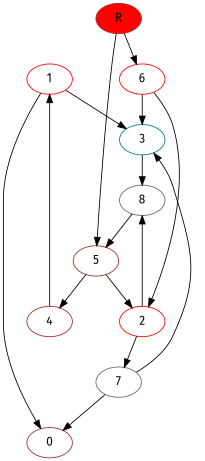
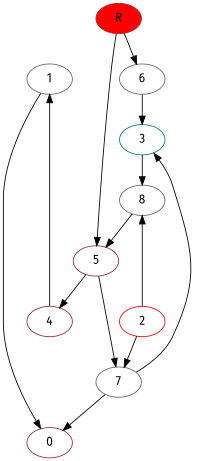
node "1": color red -> gray40
node "6": color red -> gray40
edge "1" -> "3": removed
edge "6" -> "2": removed
edge "5" -> "2": now "5" -> "7"
